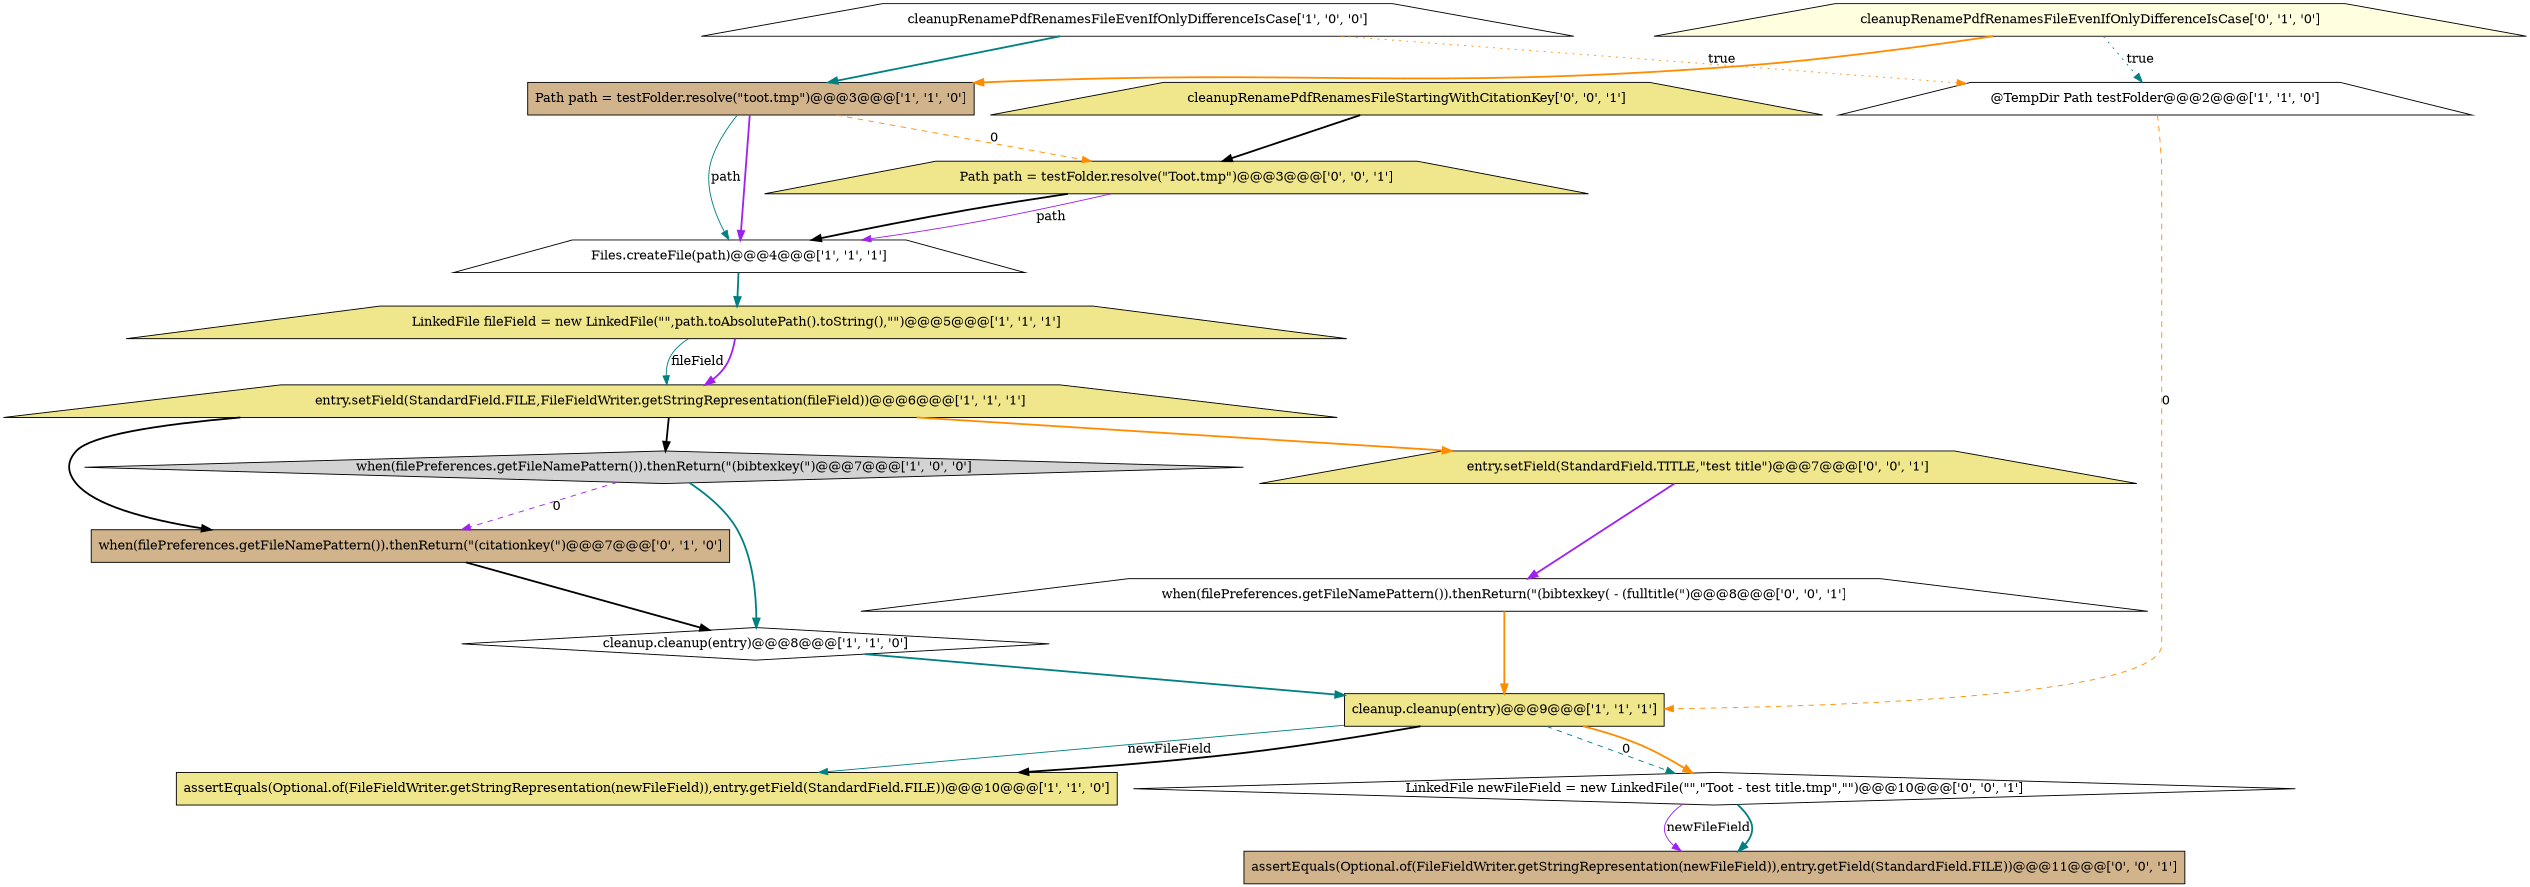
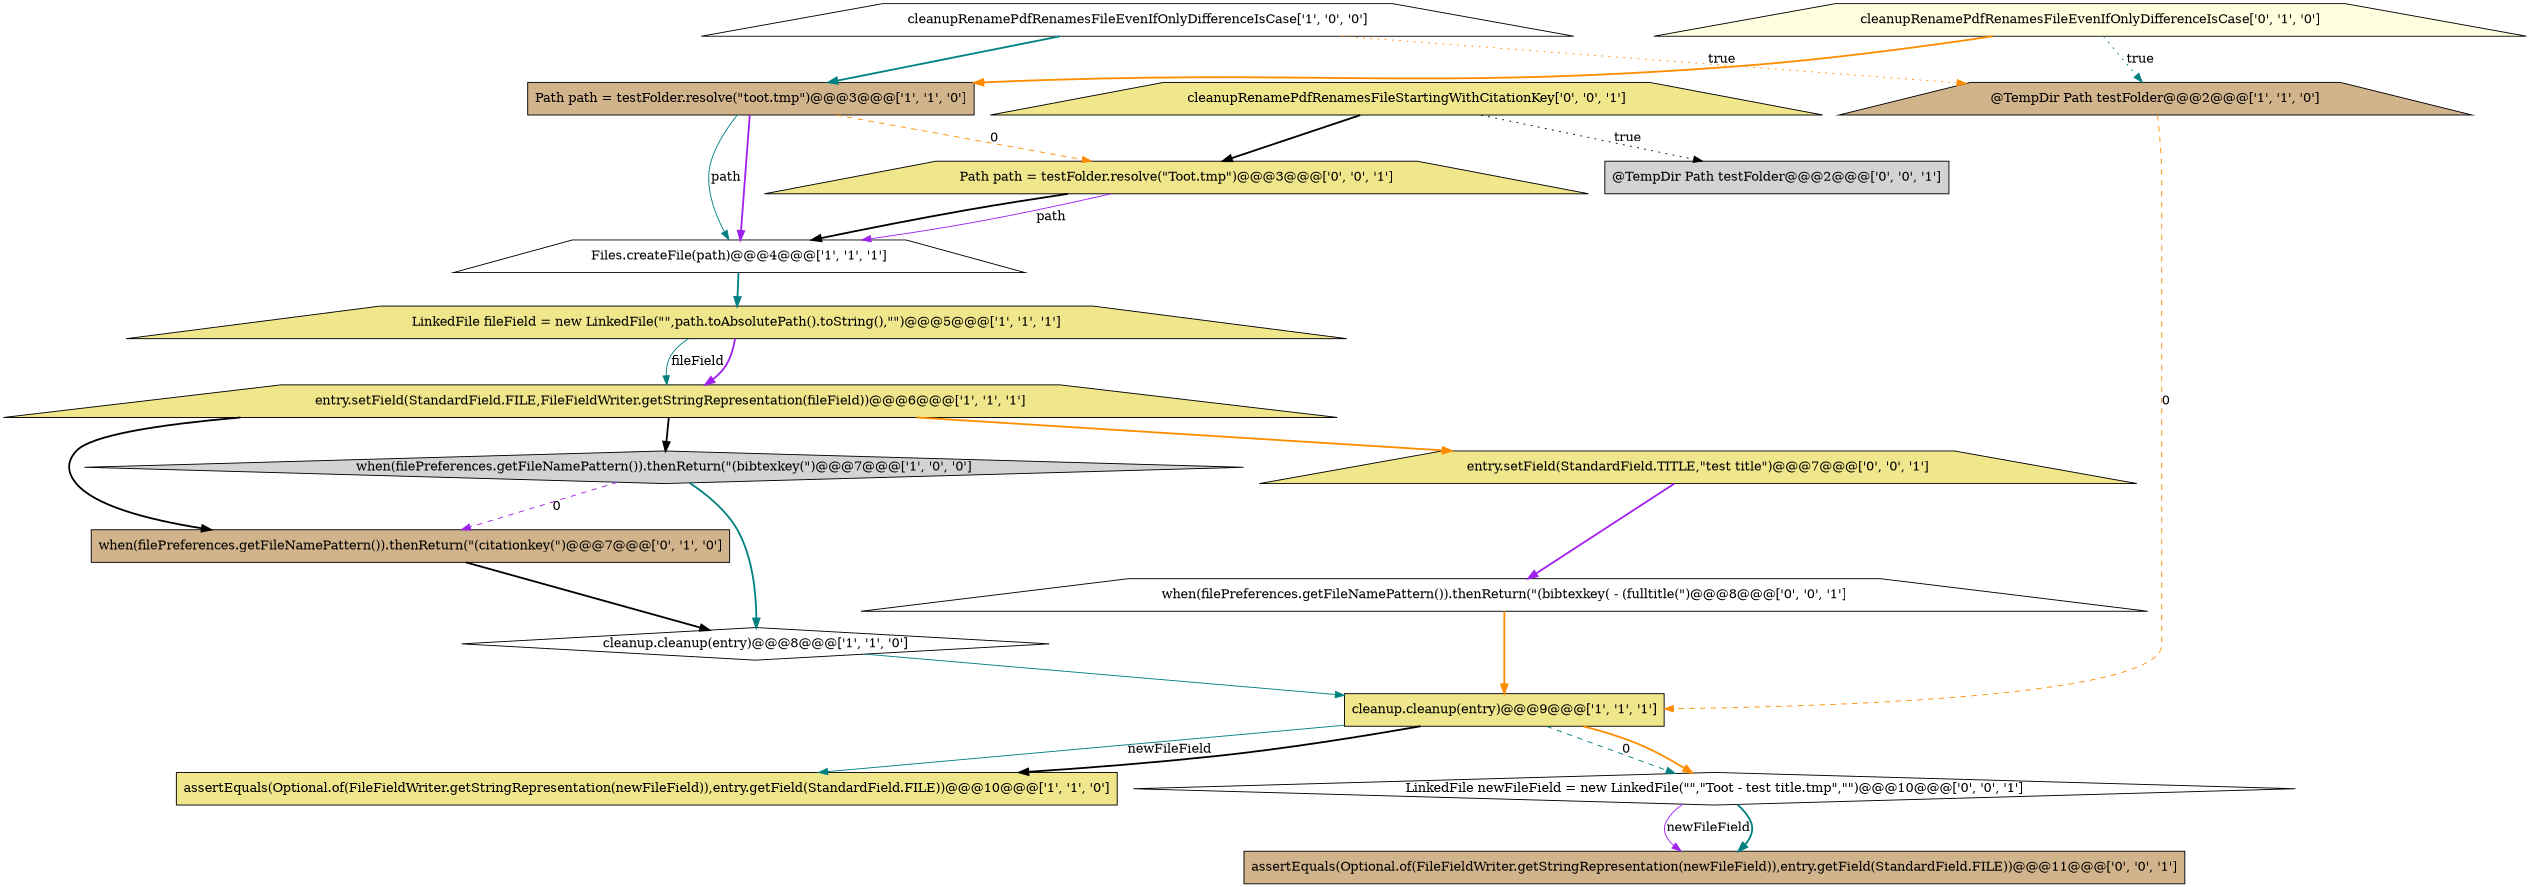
node "@TempDir Path testFolder@@@2@@@['1', '1', '0']": fillcolor white -> tan
node "@TempDir Path testFolder@@@2@@@['0', '0', '1']": added
edge "cleanup.cleanup(entry)@@@8@@@['1', '1', '0']" -> "cleanup.cleanup(entry)@@@9@@@['1', '1', '1']": style bold -> solid
